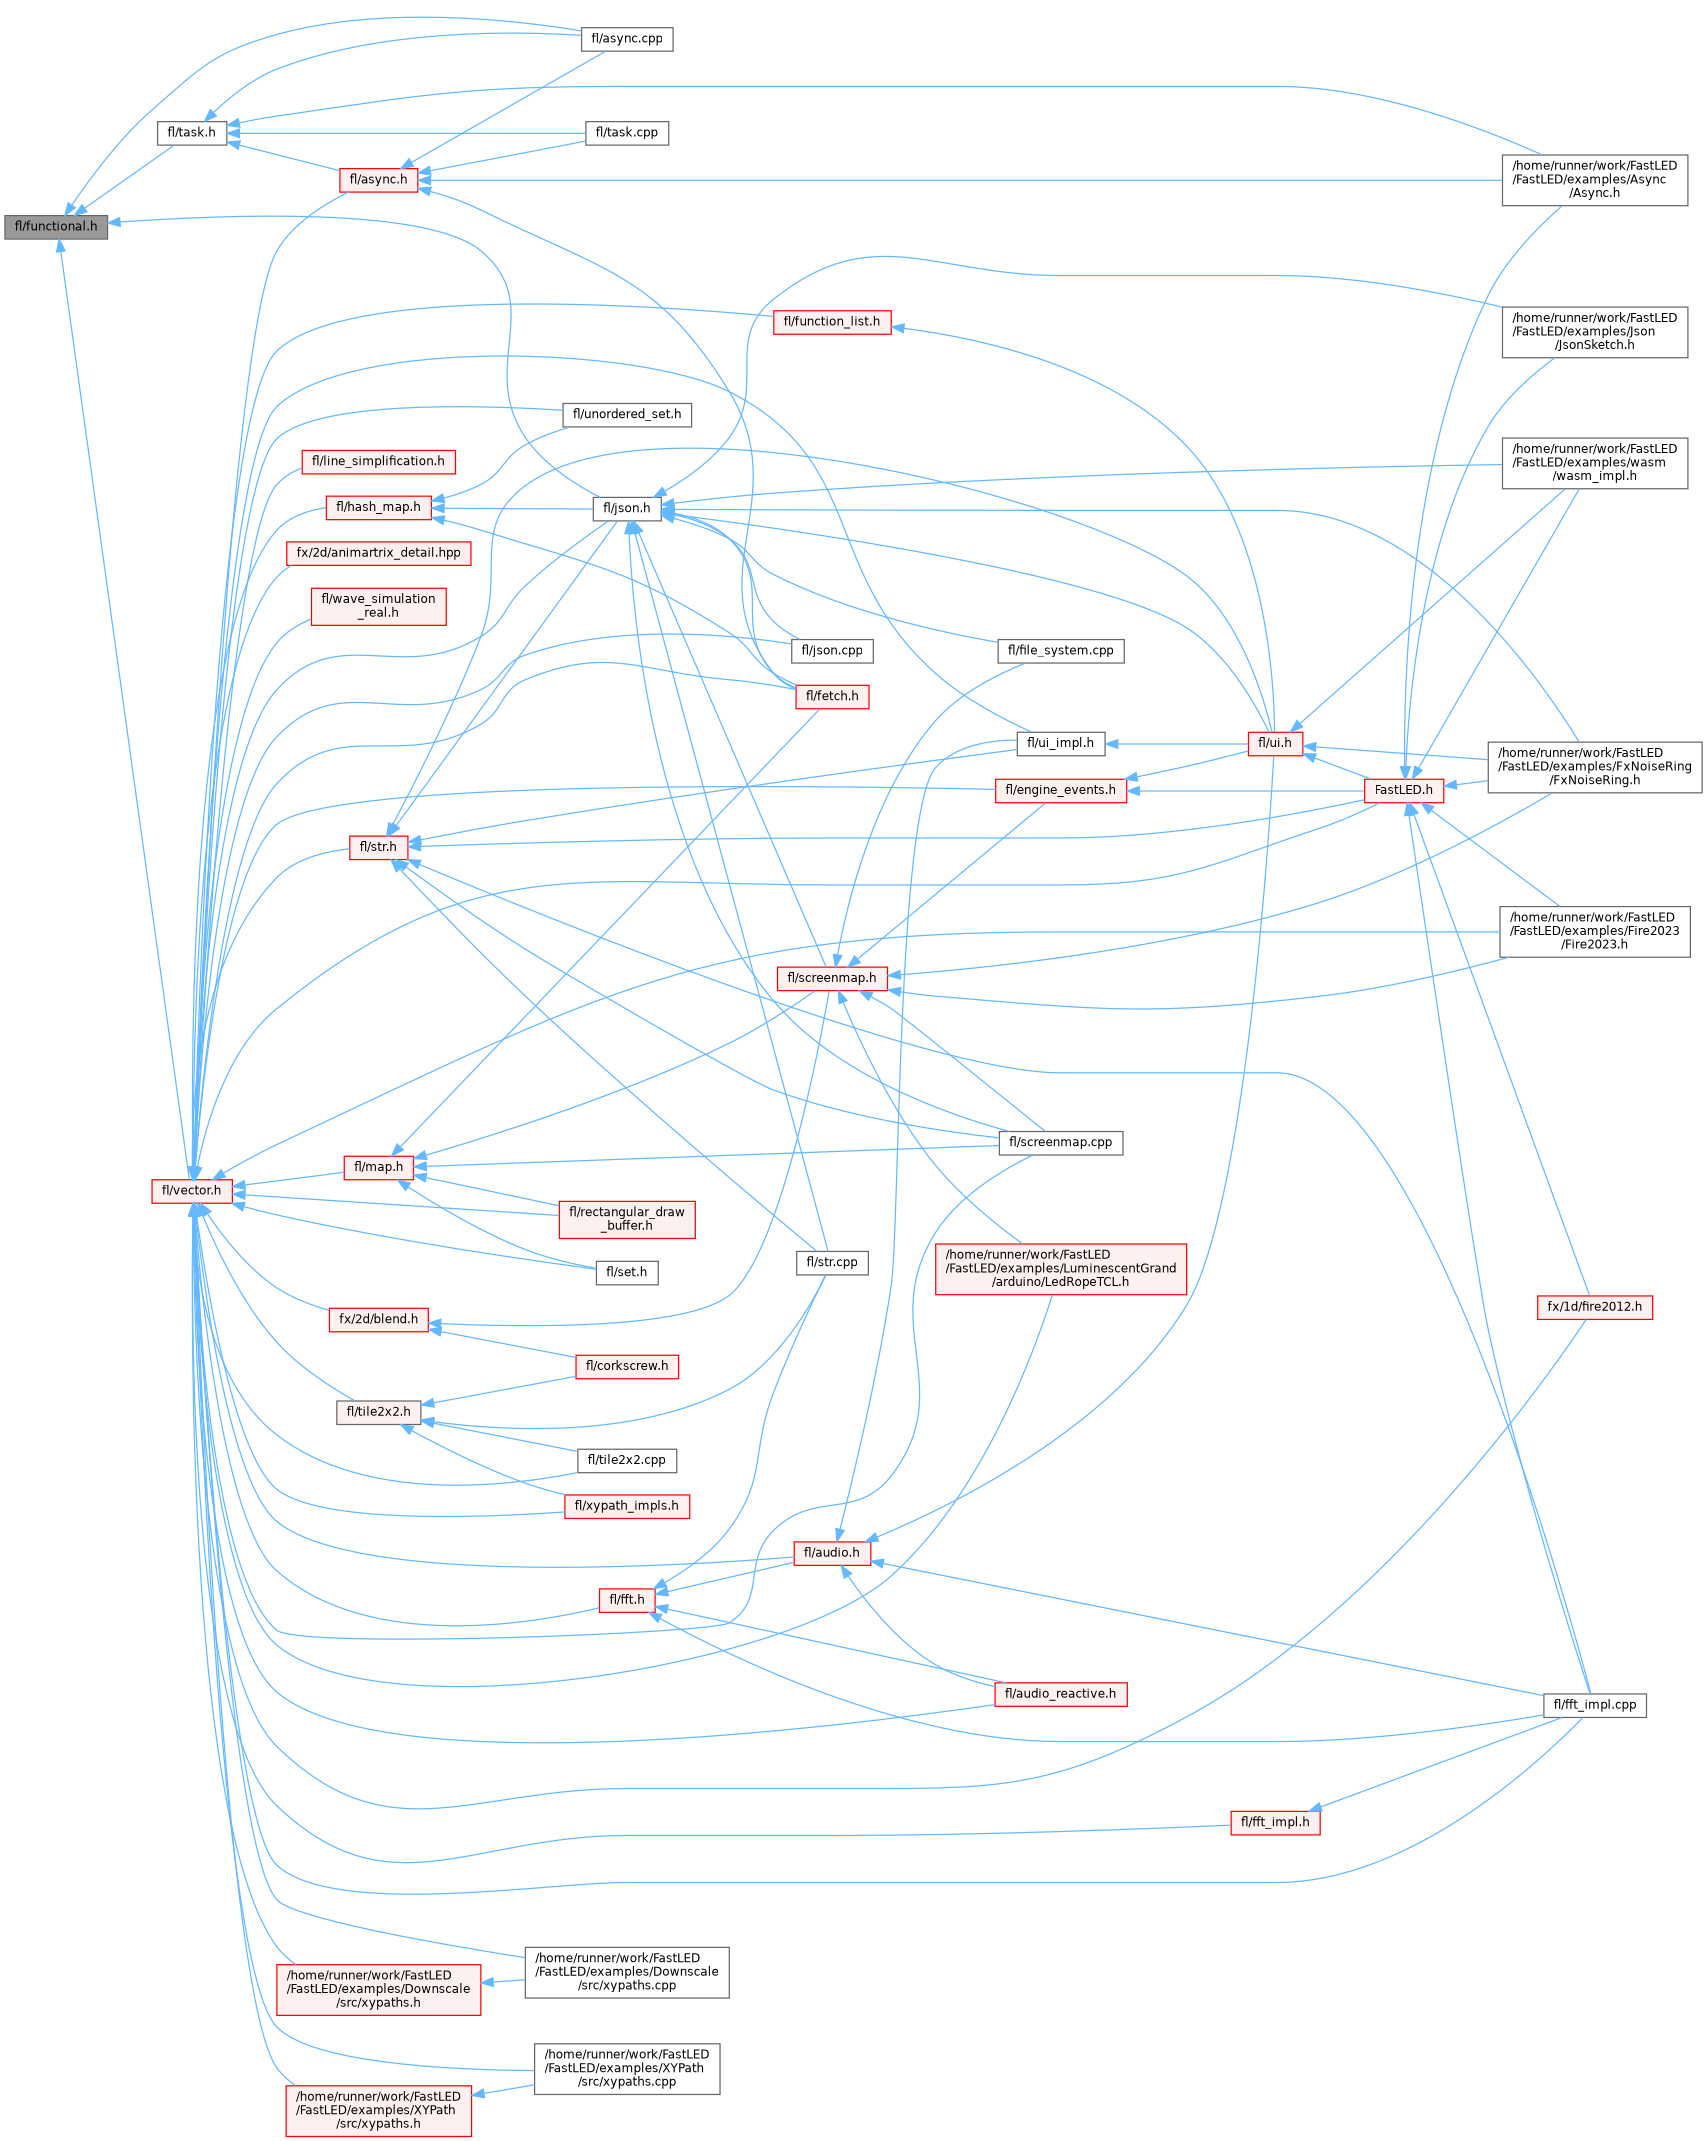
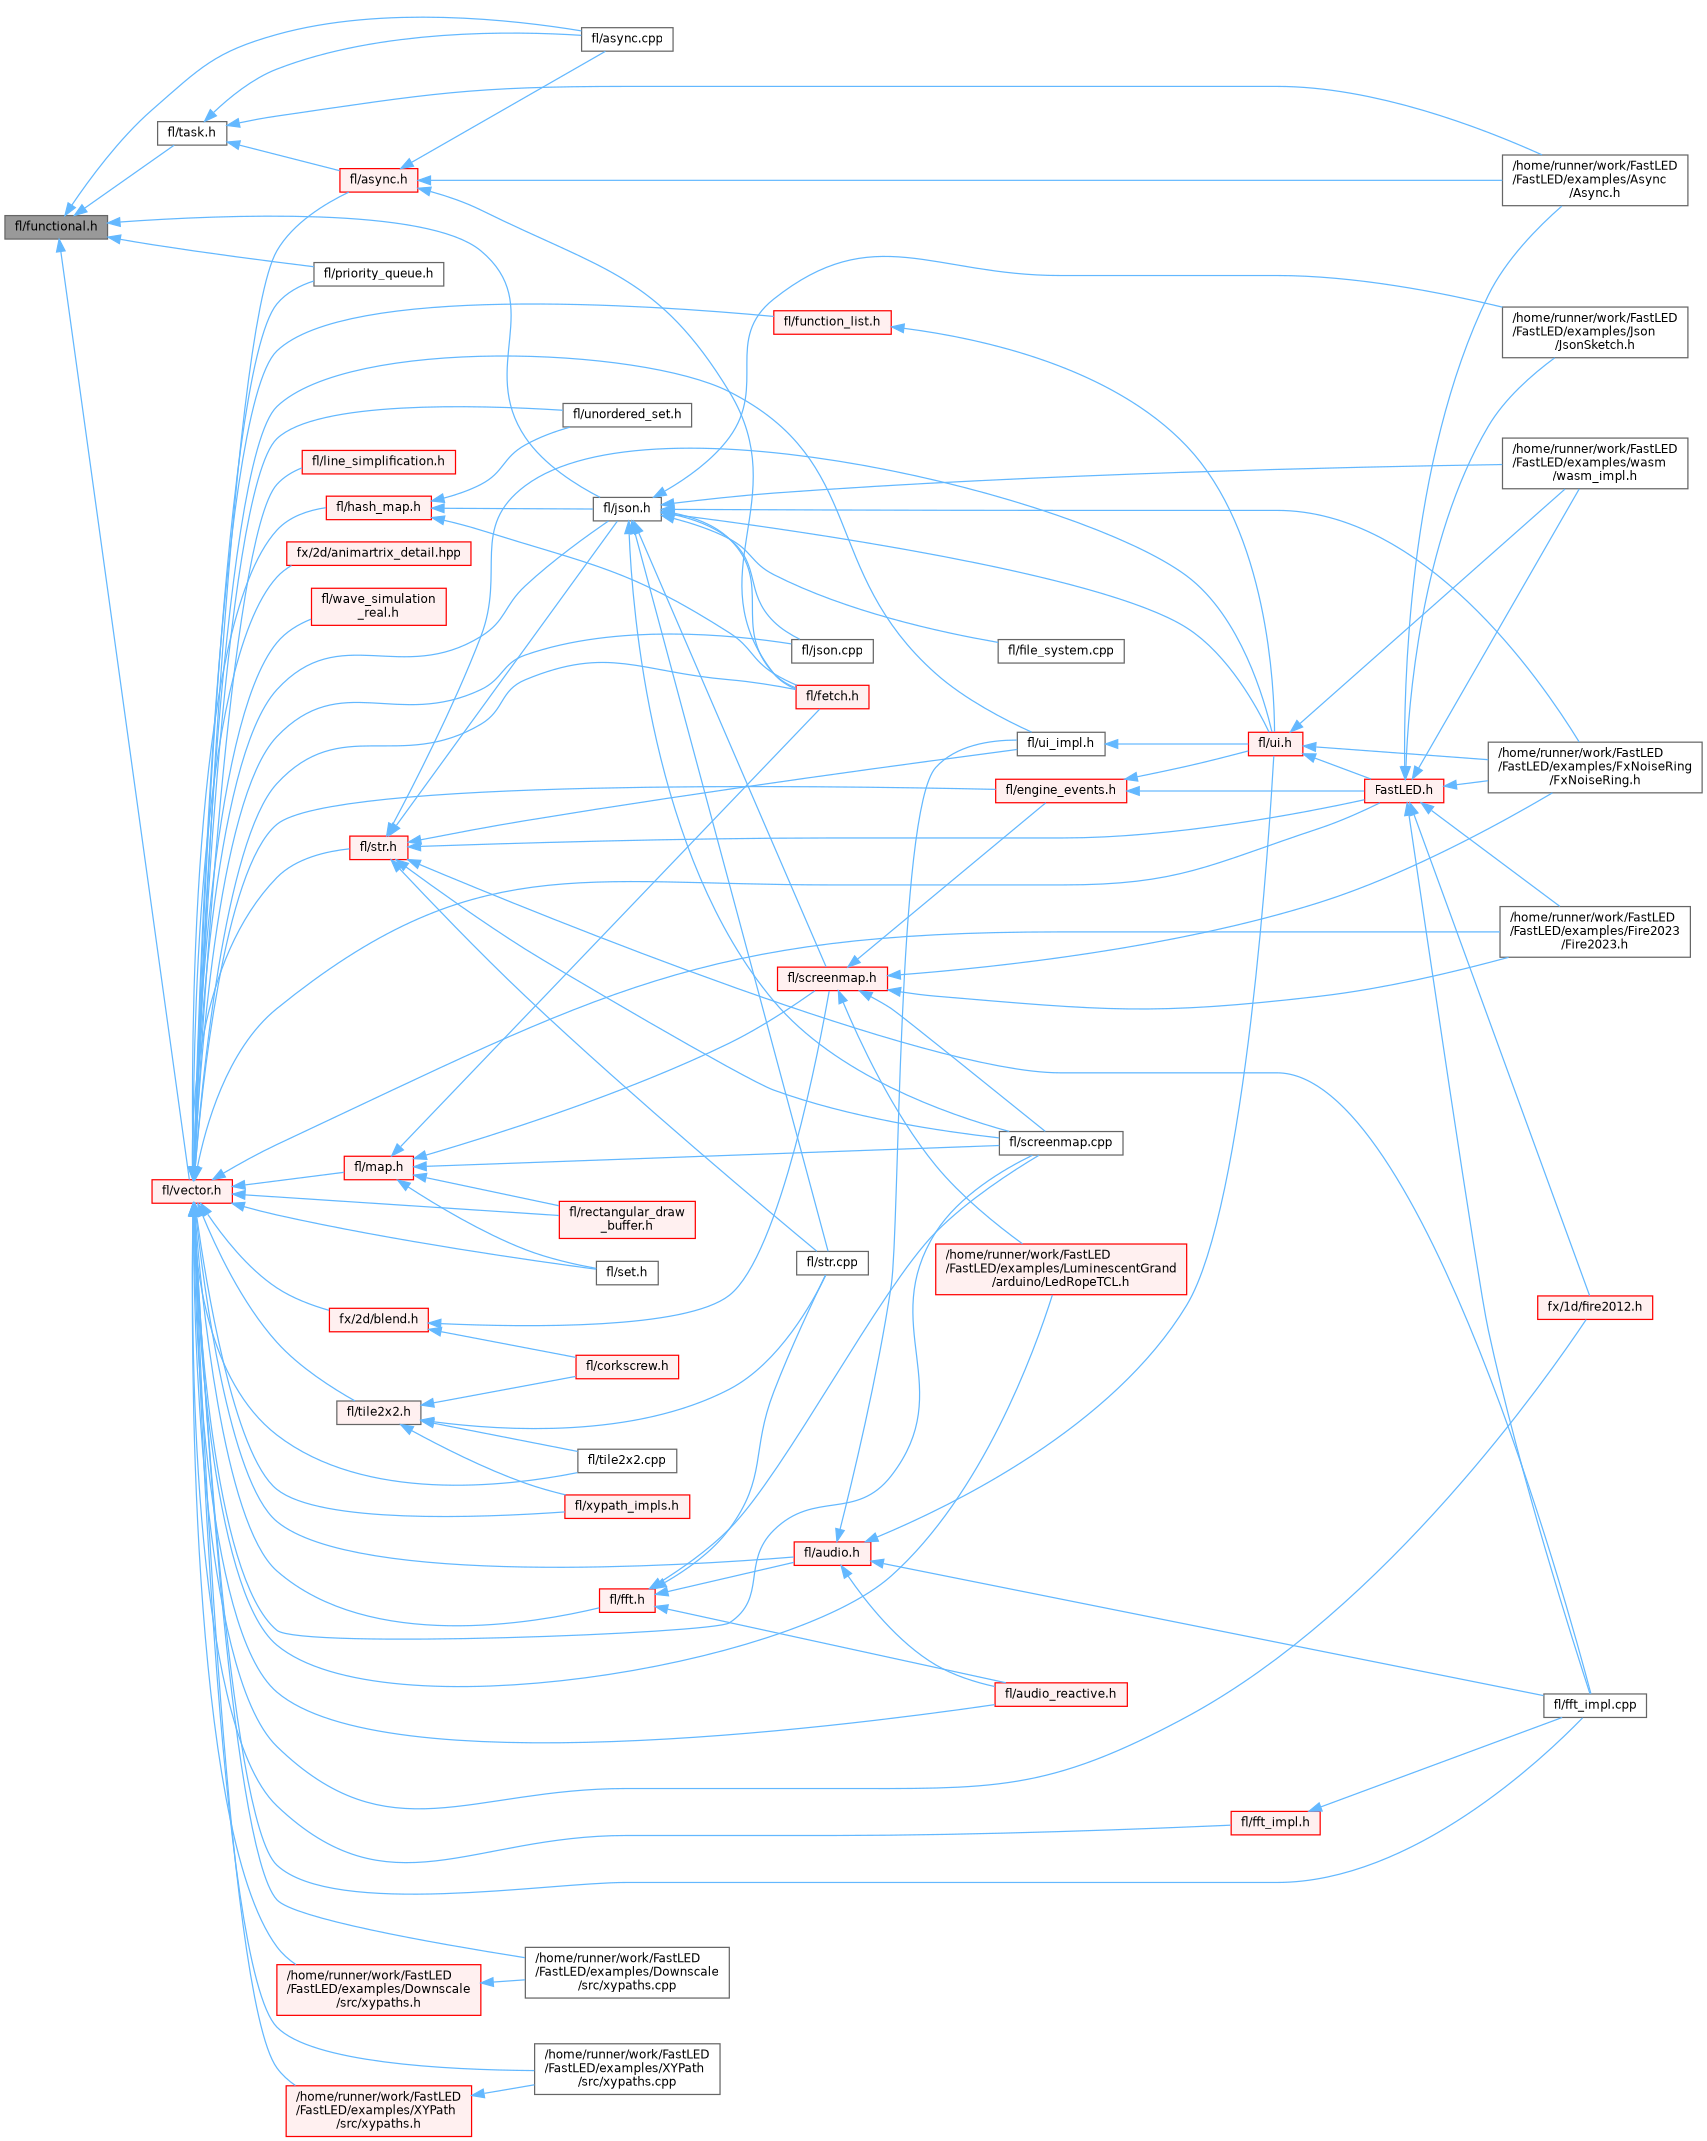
node "fl/task.cpp": removed
node "fl/priority_queue.h": added
edge "fl/file_system.cpp" -> "fl/screenmap.h": removed
edge "fl/fft_impl.cpp" -> "fl/fft.h": now "fl/screenmap.cpp" -> "fl/fft.h"
